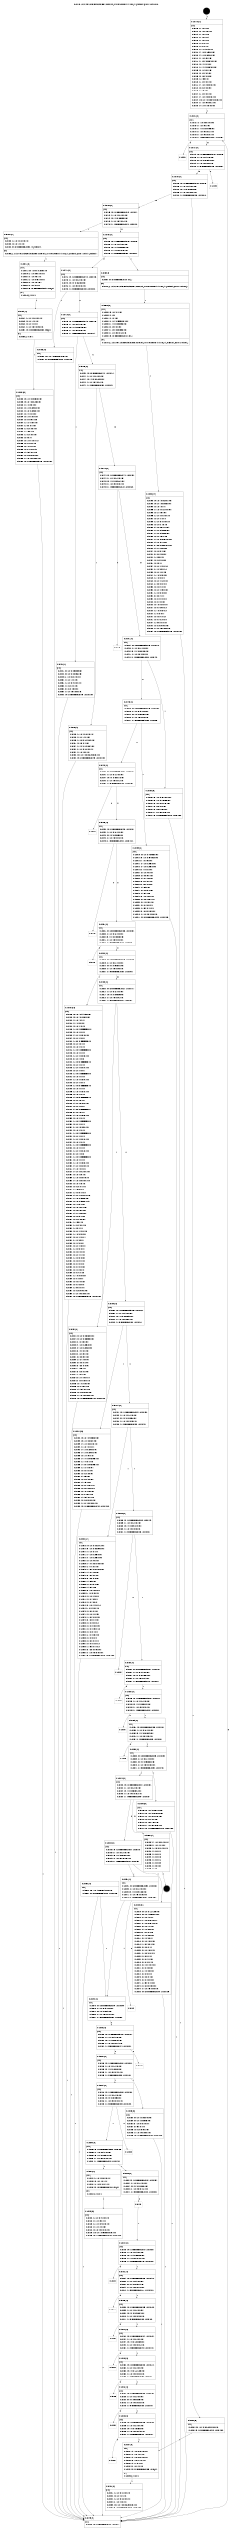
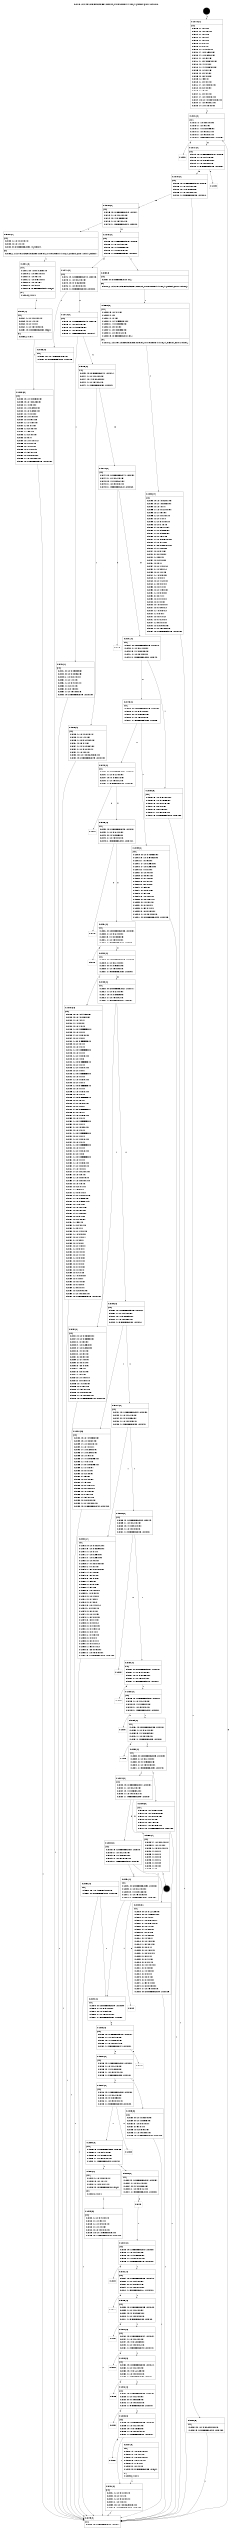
edge "0x401ac0 [28]" -> "0x401db7 [29]": now "0x401ac0 [28]" -> "0x401dd4 [32]"
edge "0x401f89 [15]" -> "0x401db7 [29]": now "0x401f89 [15]" -> "0x4027b5 [5]"
edge "0x401dd4 [32]" -> "0x4027b5 [5]": added, label "1"
